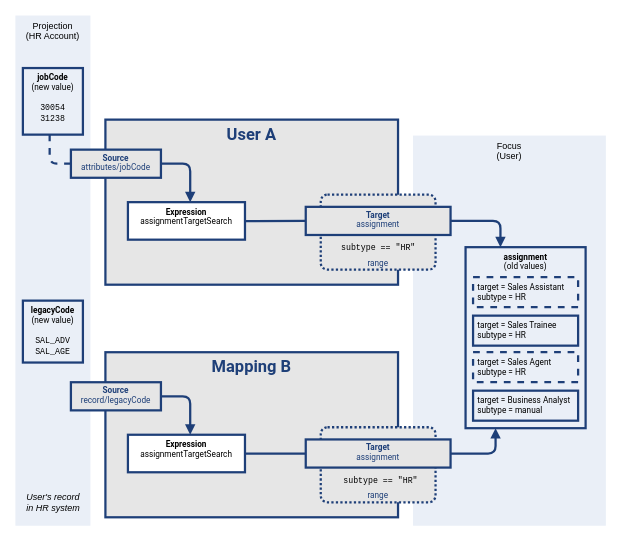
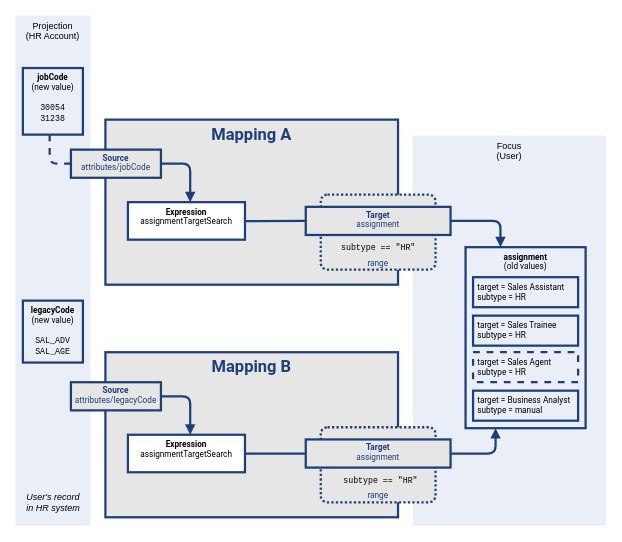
node "User A": label "User A" -> "Mapping A"
node "target = Sales Assistant subtype = HR": style dashed -> solid
node "Source record/legacyCode": label "Source record/legacyCode" -> "Source attributes/legacyCode"
